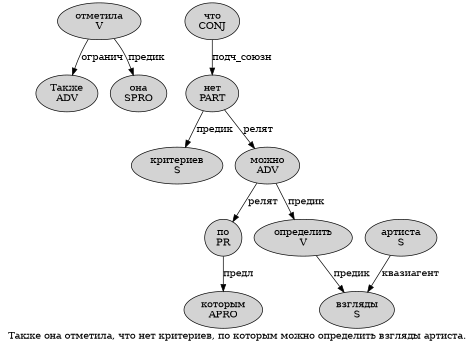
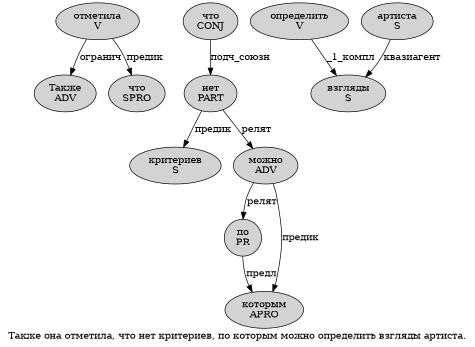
node "она SPRO": label "она SPRO" -> "что SPRO"
edge "можно ADV" -> "определить V": now "можно ADV" -> "которым APRO"
edge "определить V" -> "взгляды S": label "предик" -> "_1_компл"
